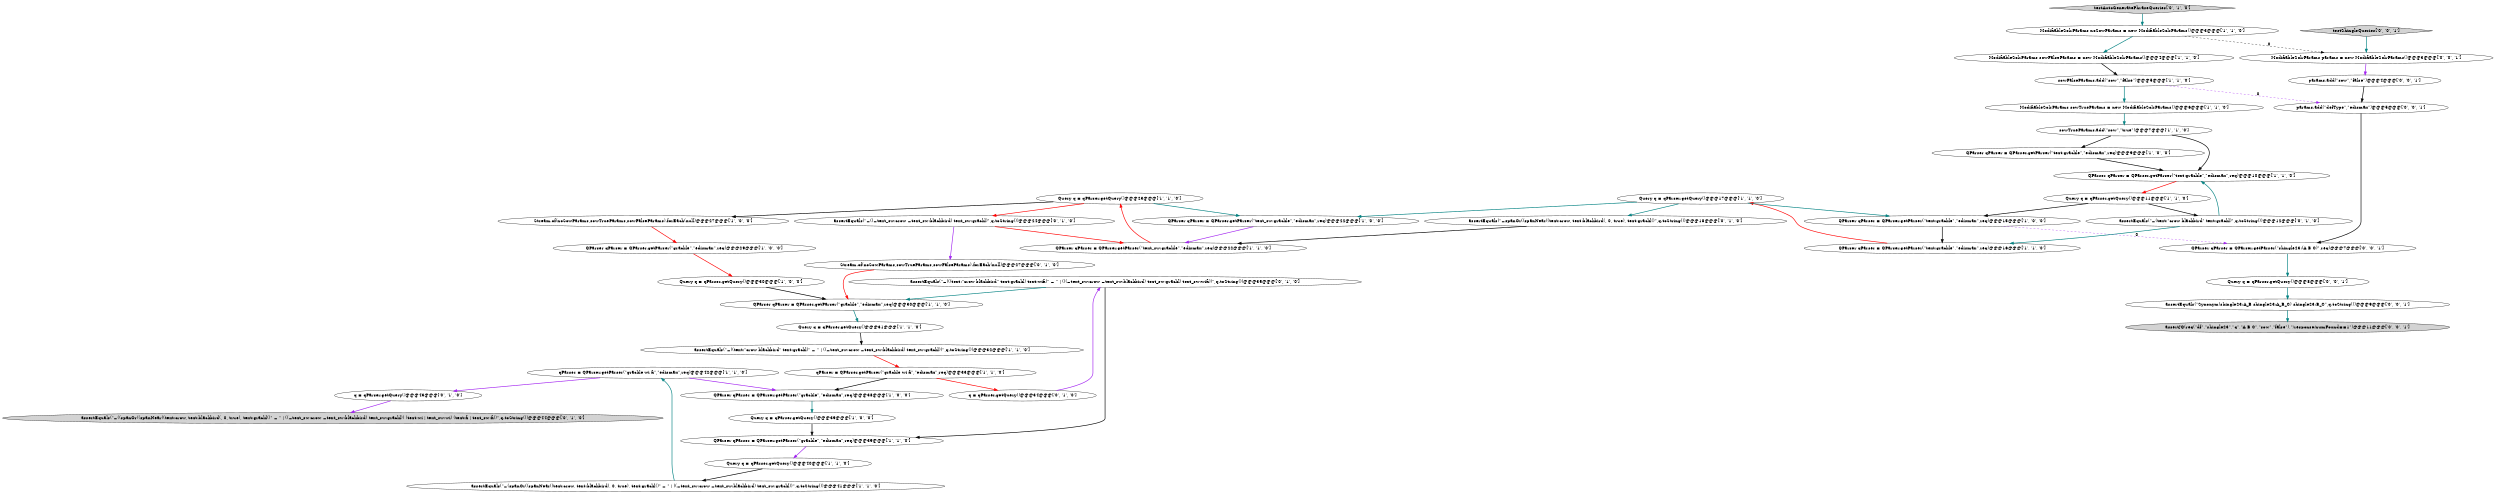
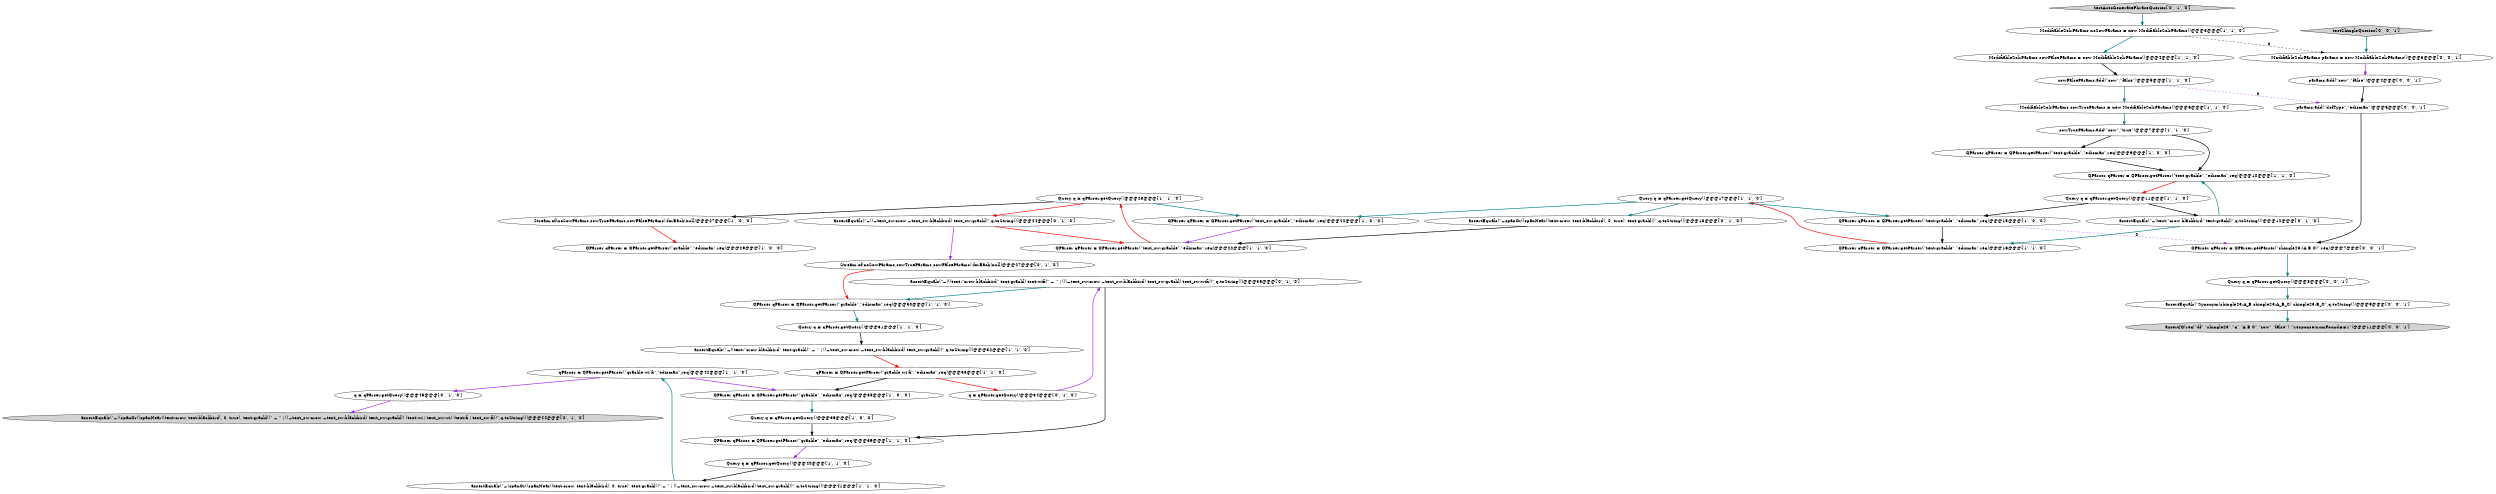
node "Query q = qParser.getQuery()@@@30@@@['1', '0', '0']": removed
